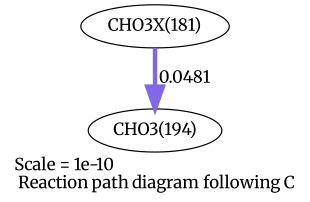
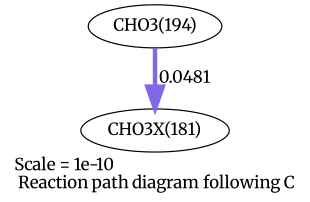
edge "CHO3X(181)" -> "CHO3(194)": reversed
